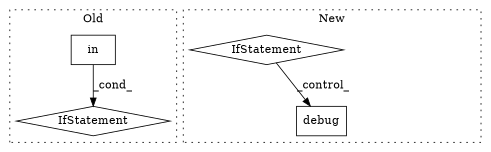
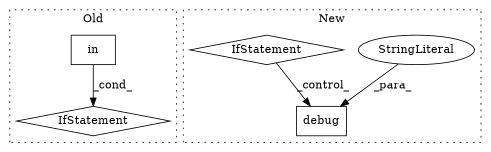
node "StringLiteral": added
